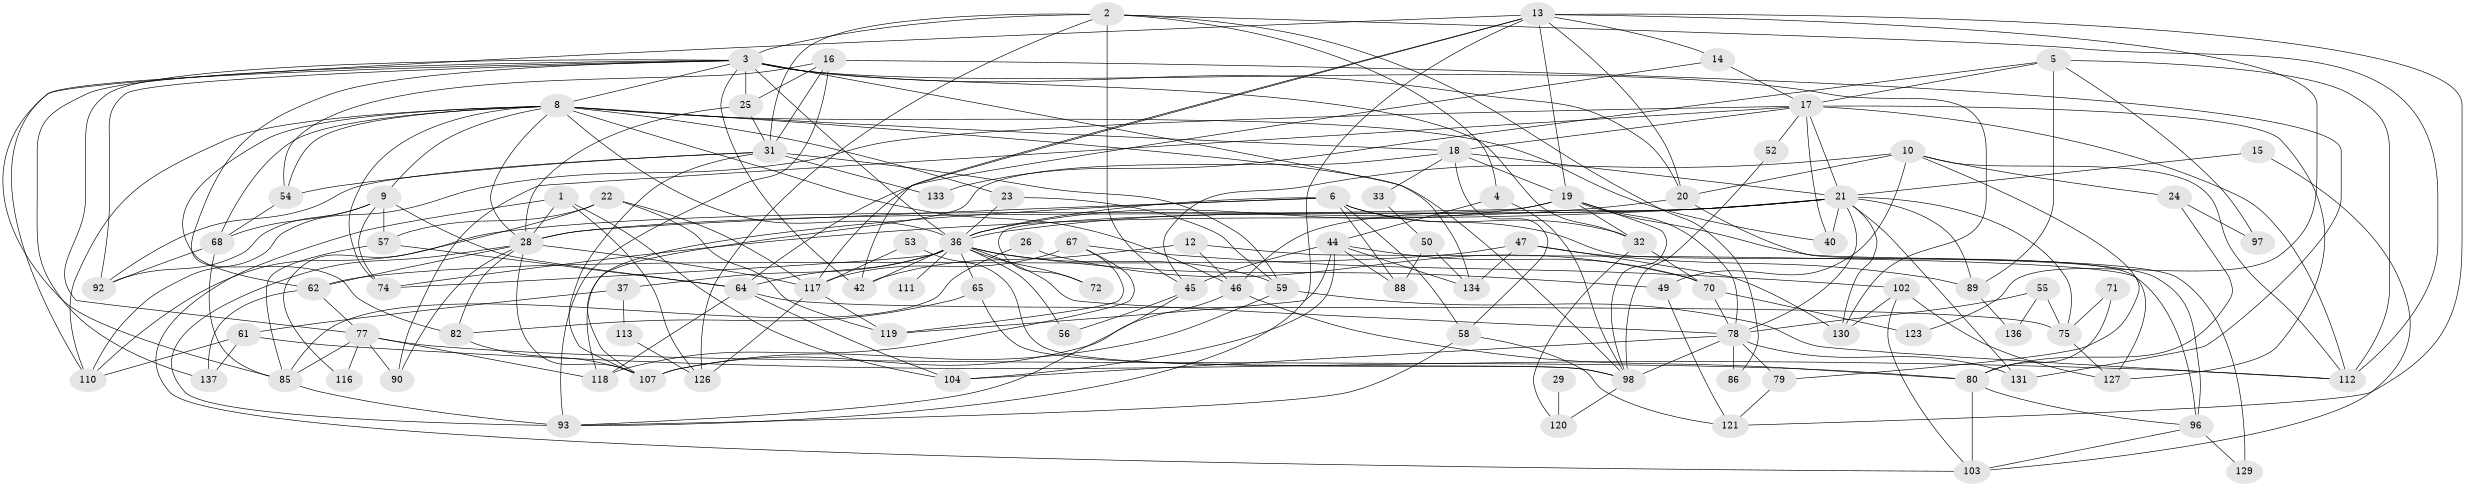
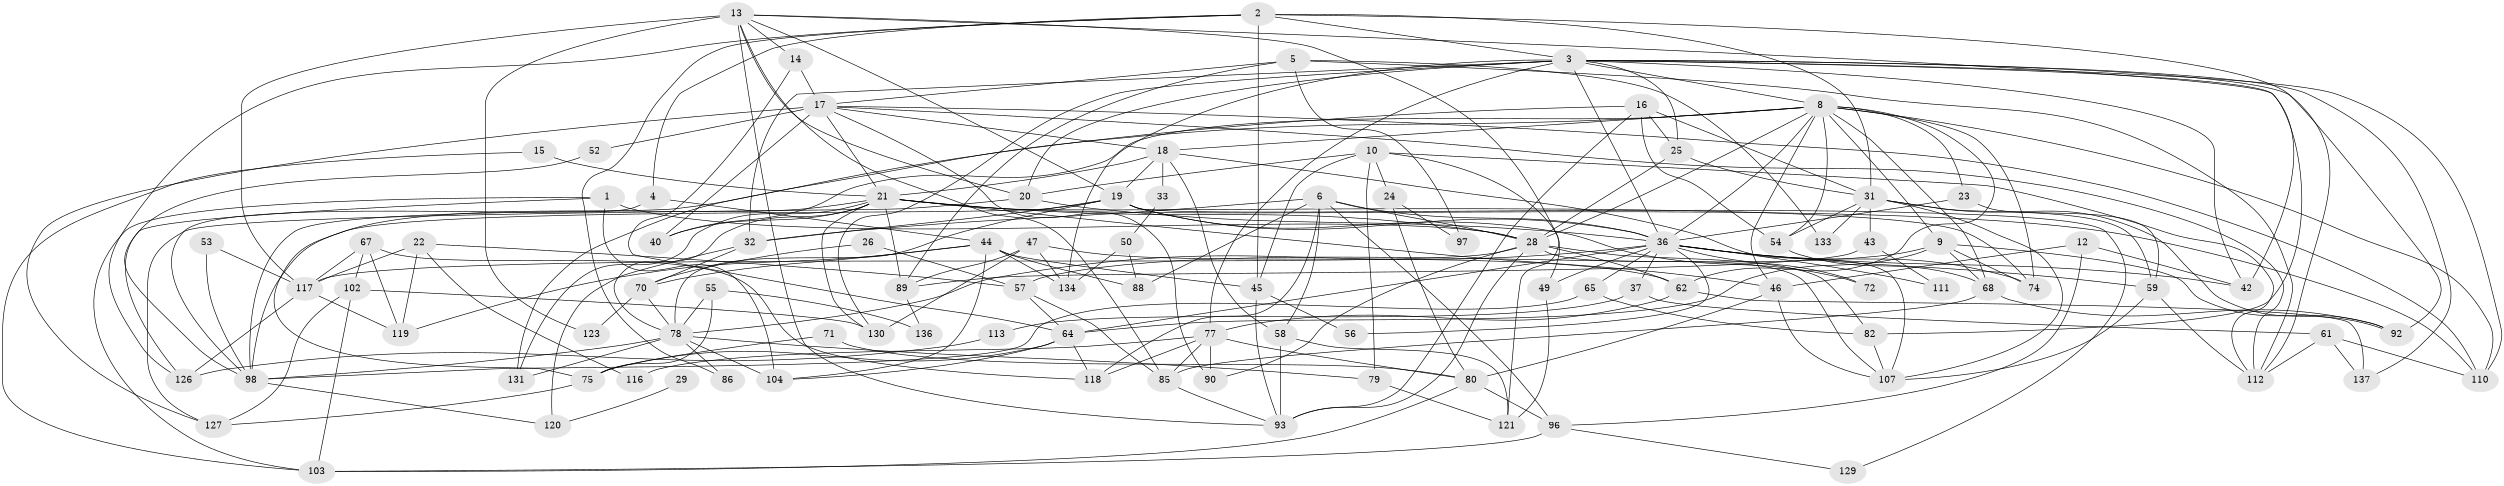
node "43": added
edge "26" -- "85": now "26" -- "57"
